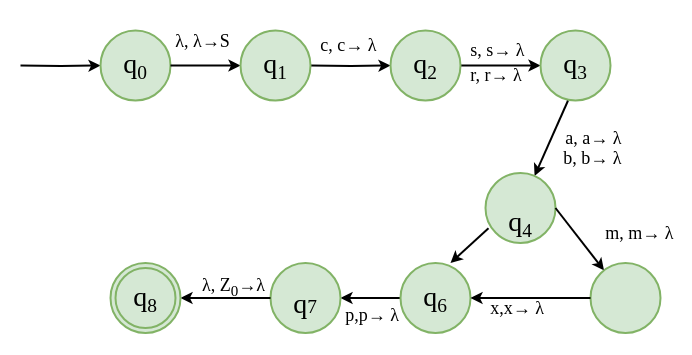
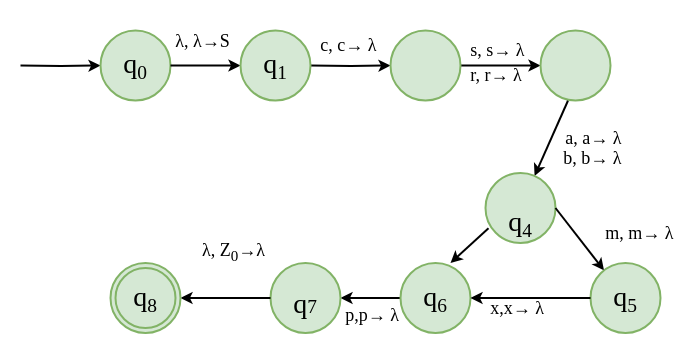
node "q2": removed
node "q3": removed
node "λ, Z0→λ": moved (231, 283) -> (231, 248)
node "q5": added
